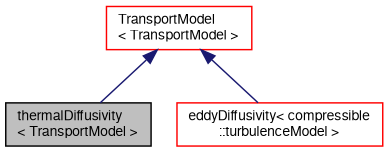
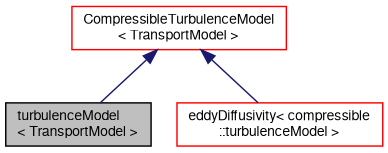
node "TransportModel < TransportModel >": label "TransportModel < TransportModel >" -> "CompressibleTurbulenceModel < TransportModel >"
node "thermalDiffusivity < TransportModel >": label "thermalDiffusivity < TransportModel >" -> "turbulenceModel < TransportModel >"
